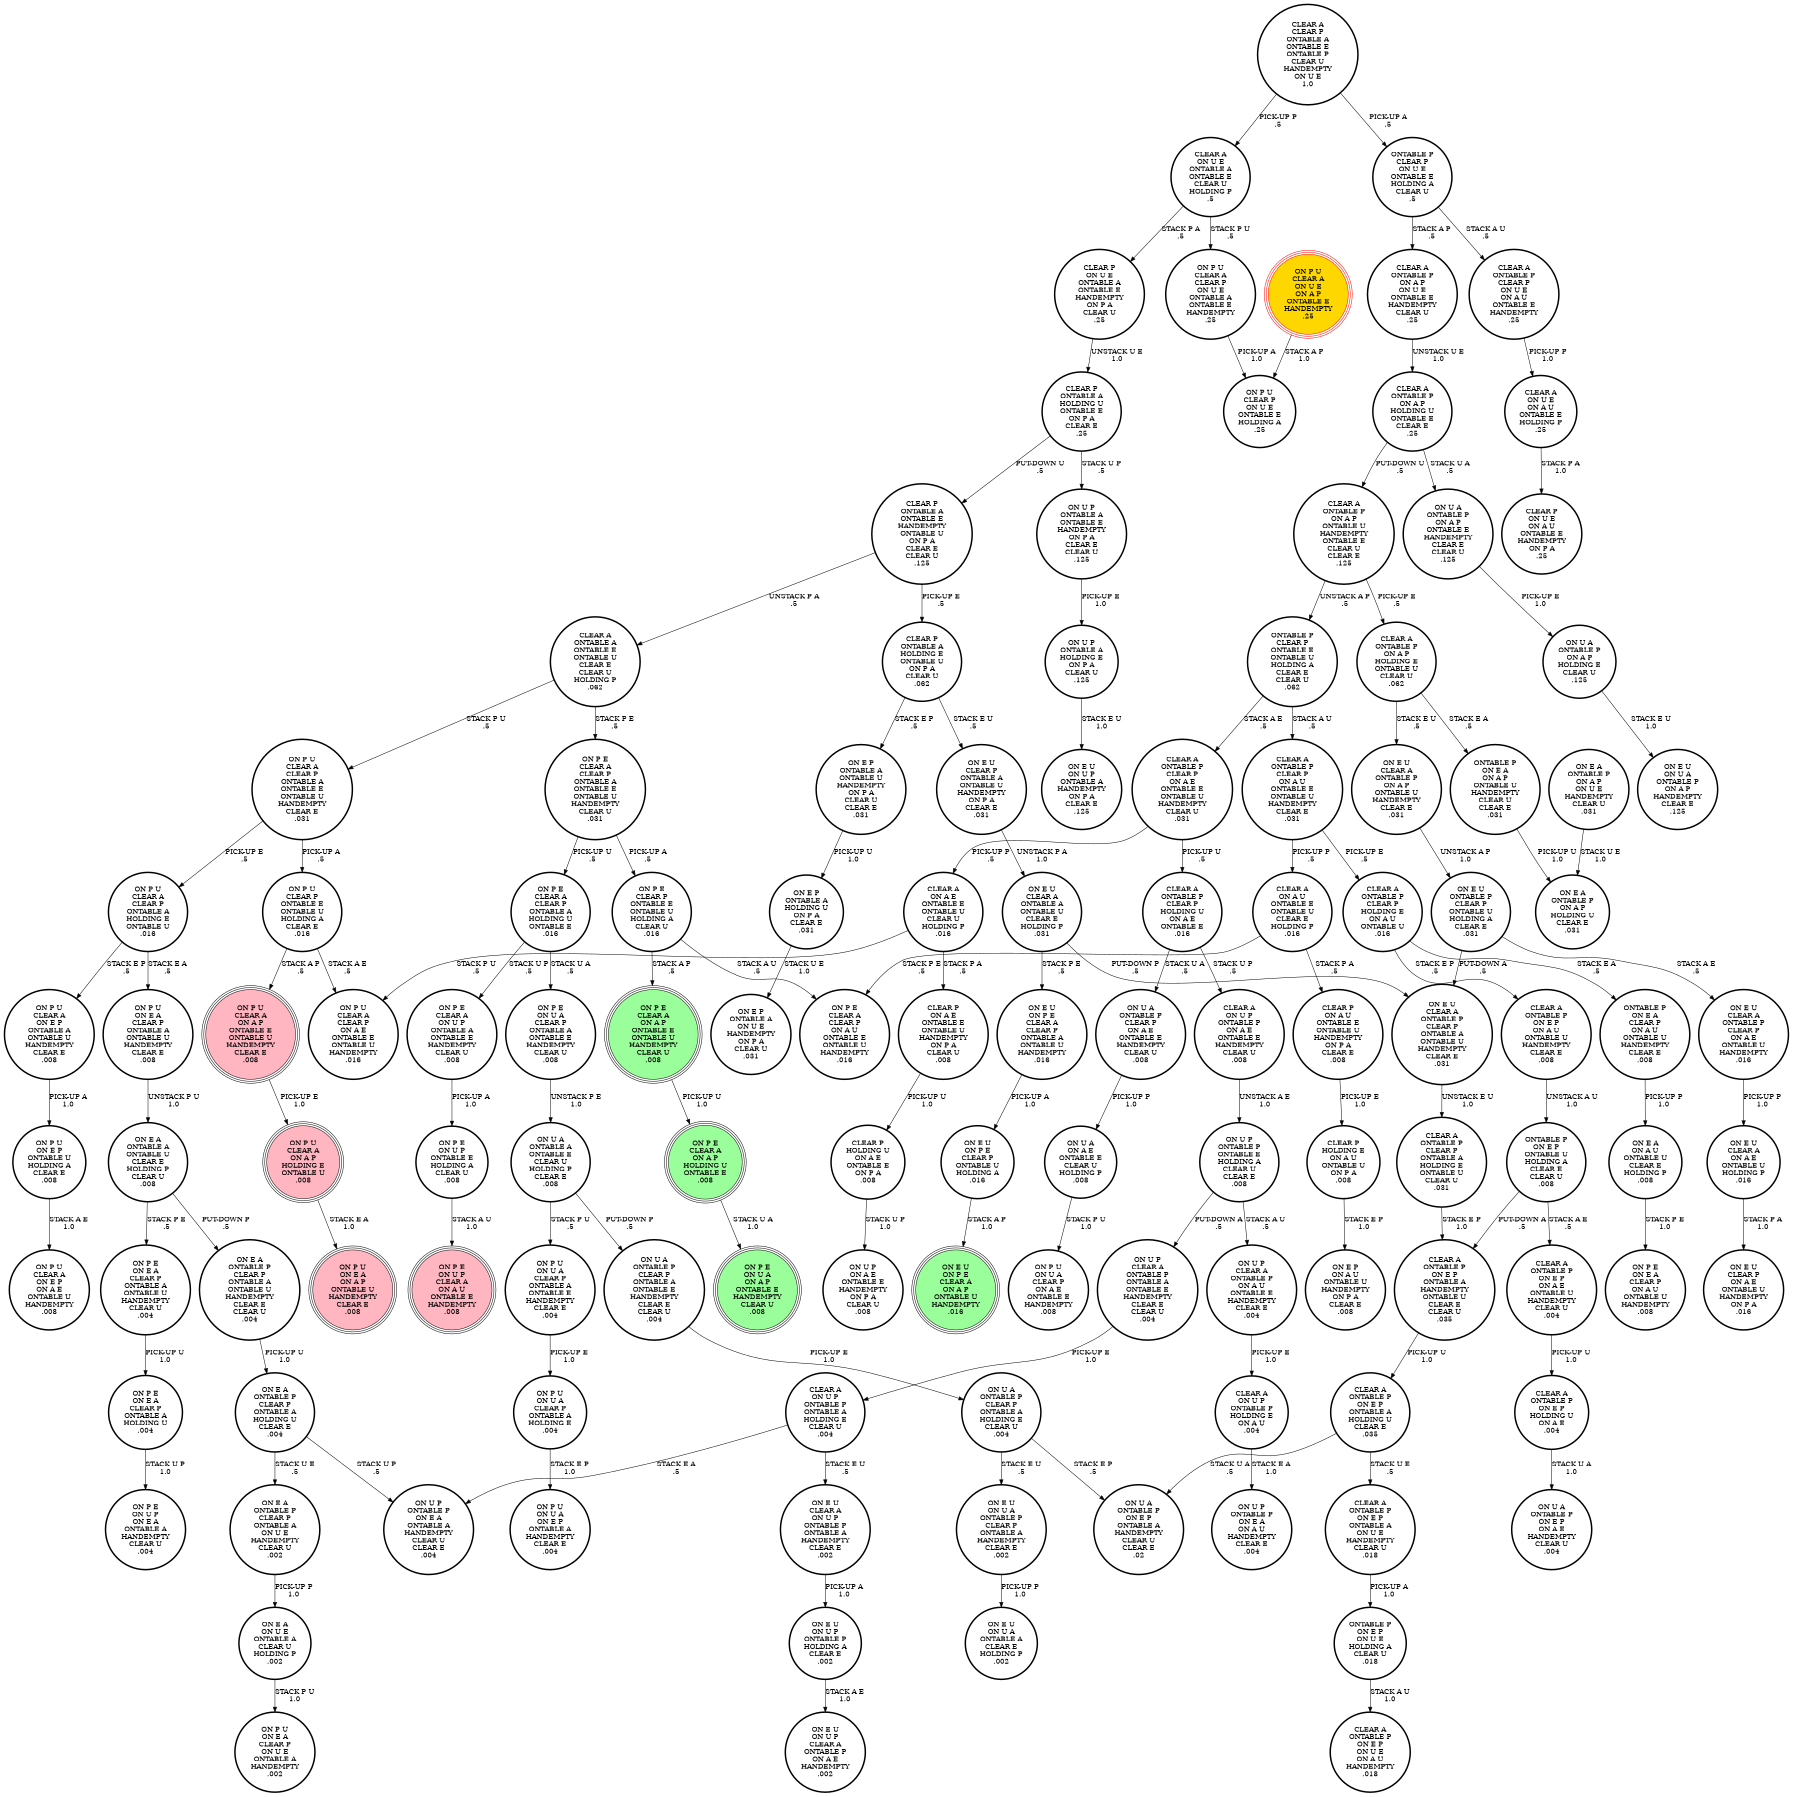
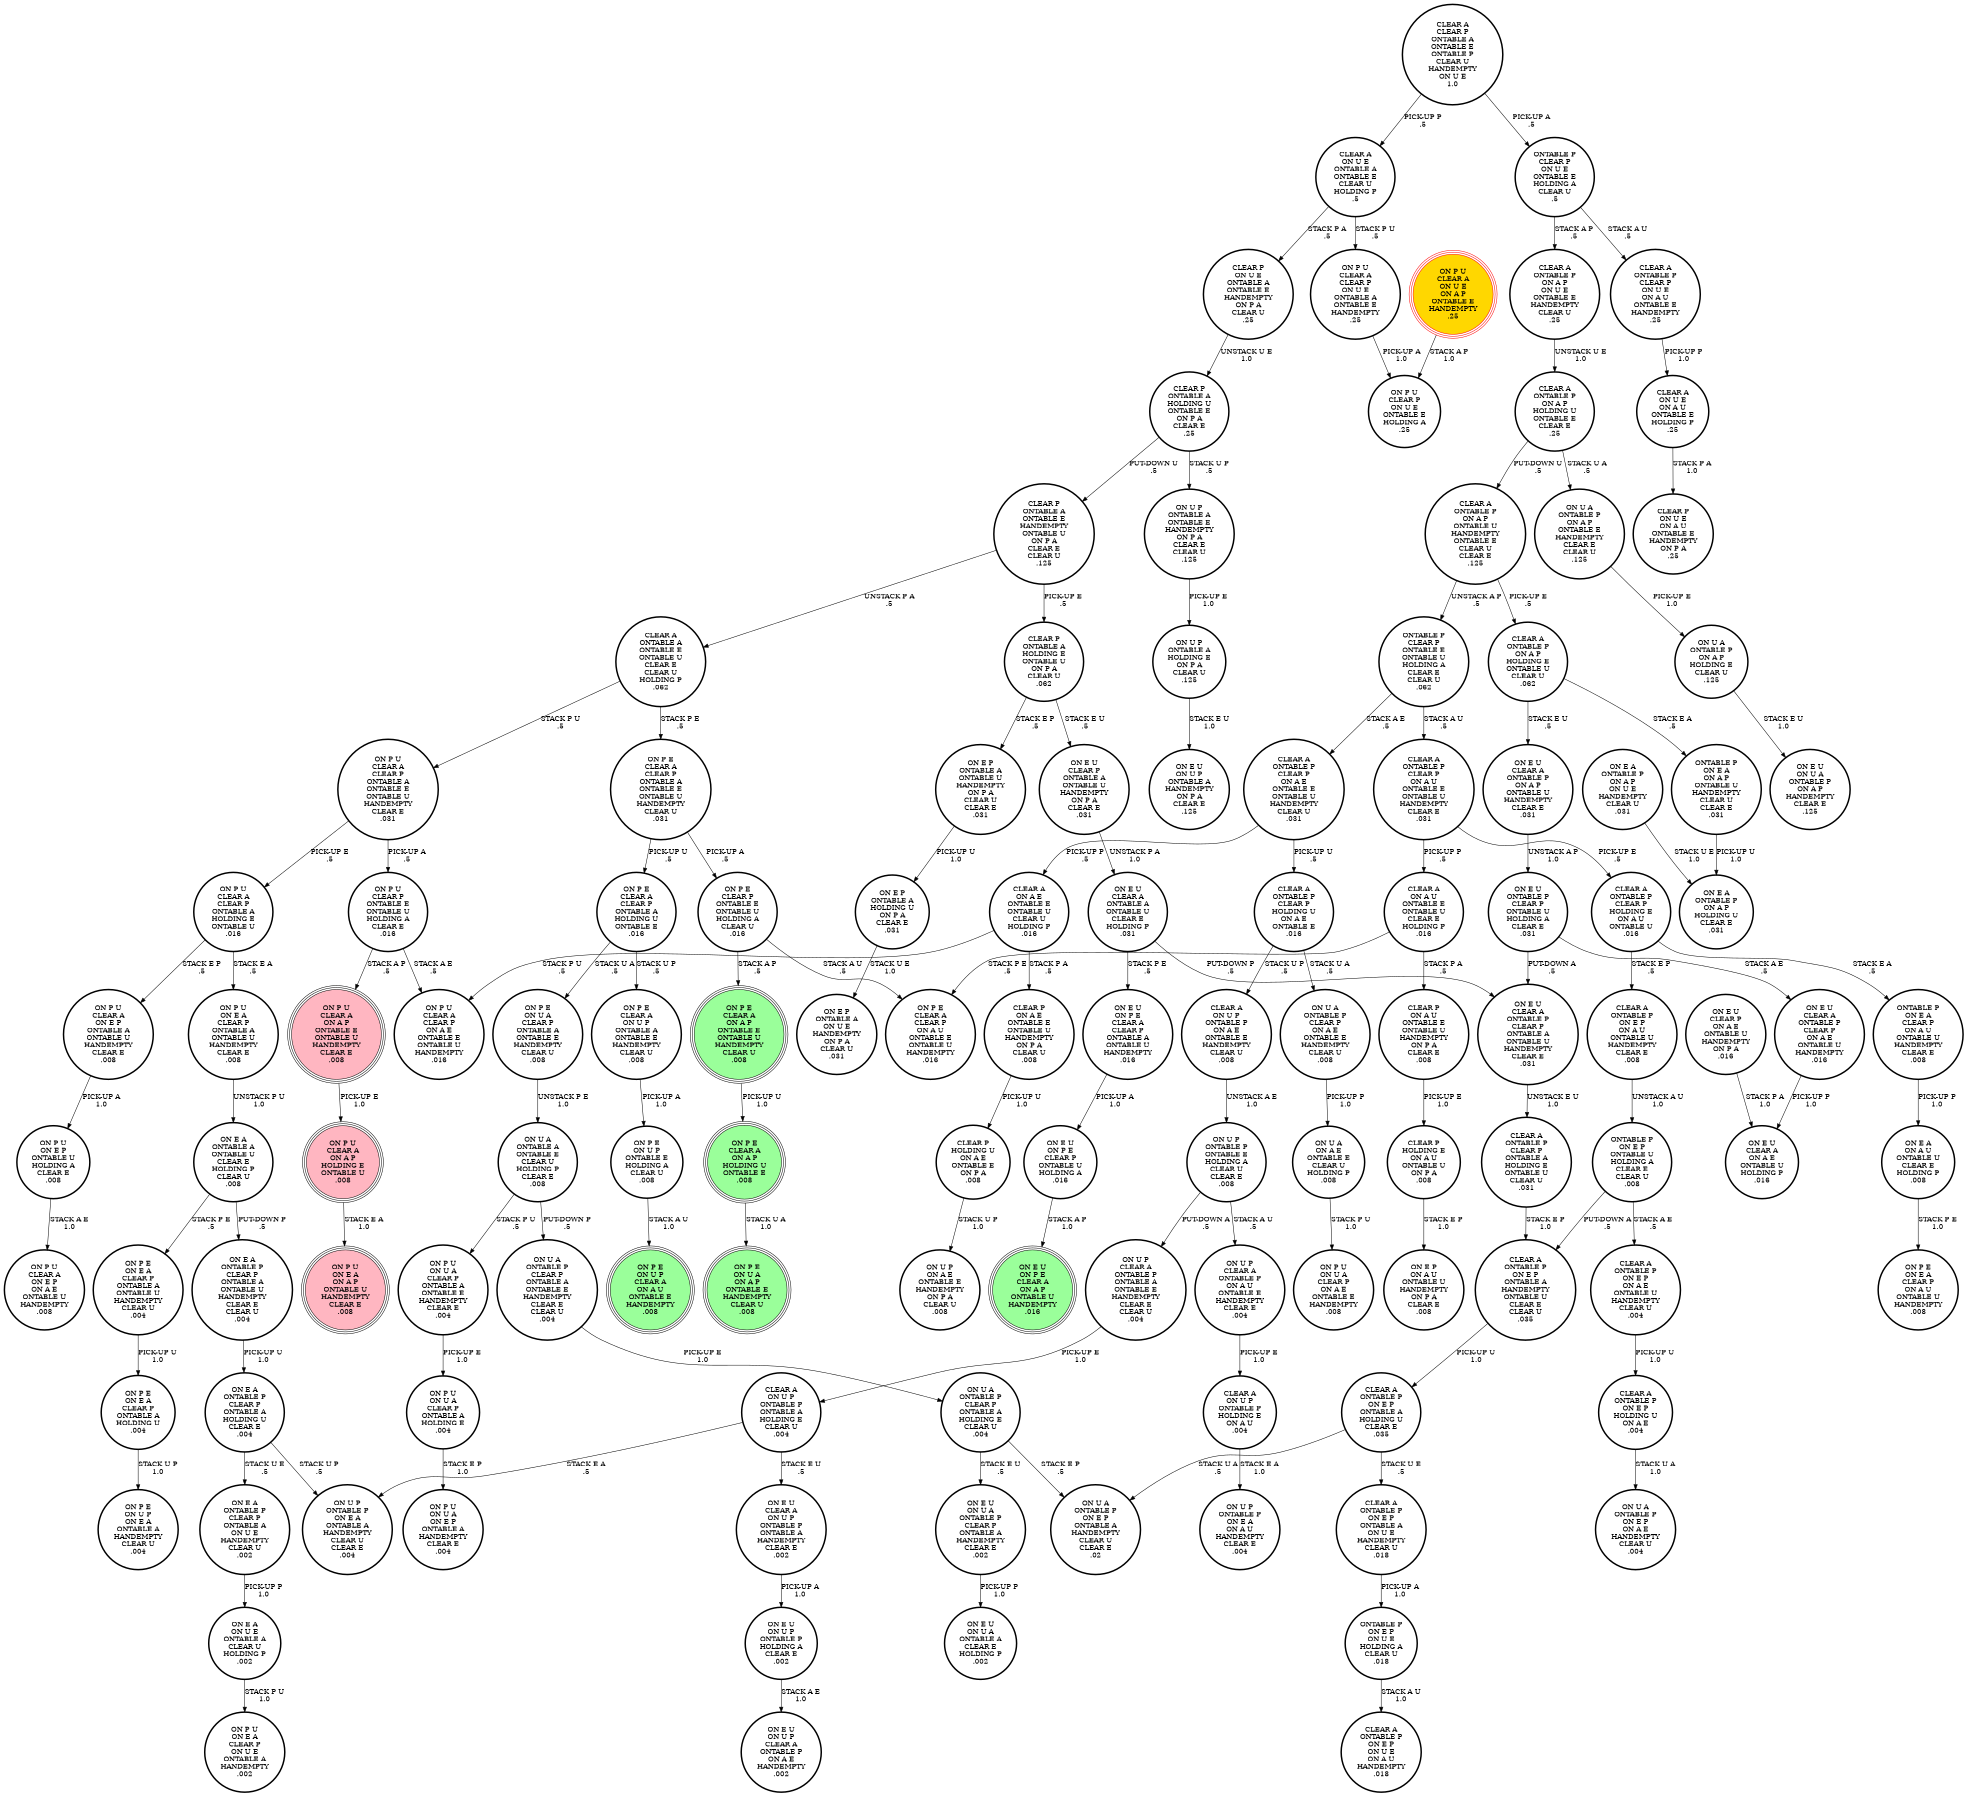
edge "ON E U CLEAR A ON A E ONTABLE U HOLDING P .016" -> "ON E U CLEAR P ON A E ONTABLE U HANDEMPTY ON P A .016": reversed
node "ON P E ON U P CLEAR A ON A U ONTABLE E HANDEMPTY .008": fillcolor lightpink -> palegreen1
